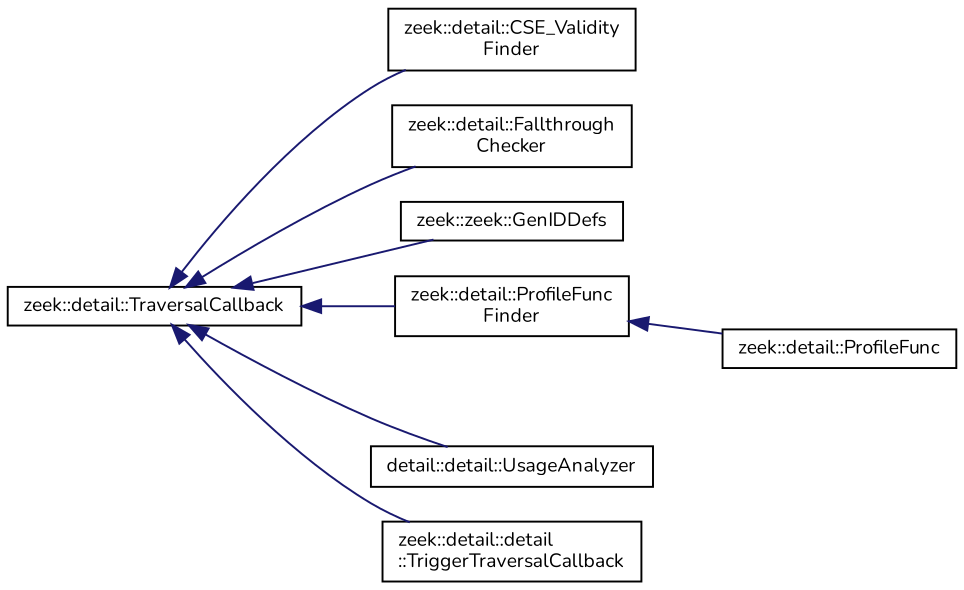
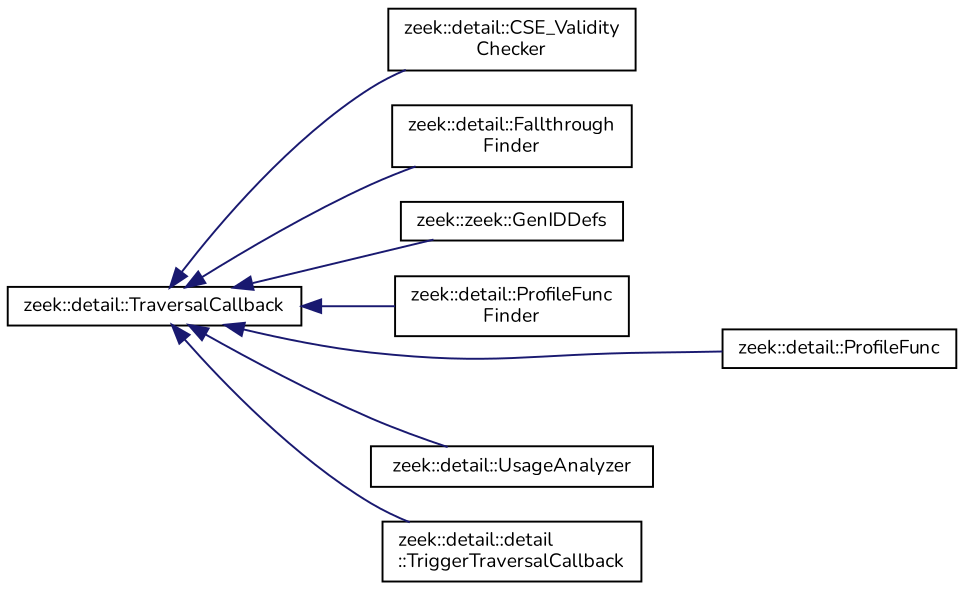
node "zeek::detail::CSE_Validity Finder": label "zeek::detail::CSE_Validity Finder" -> "zeek::detail::CSE_Validity Checker"
node "zeek::detail::Fallthrough Checker": label "zeek::detail::Fallthrough Checker" -> "zeek::detail::Fallthrough Finder"
edge "zeek::detail::ProfileFunc" -> "zeek::detail::ProfileFunc Finder": now "zeek::detail::ProfileFunc" -> "zeek::detail::TraversalCallback"
node "detail::detail::UsageAnalyzer": label "detail::detail::UsageAnalyzer" -> "zeek::detail::UsageAnalyzer"
